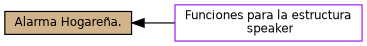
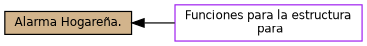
node "Funciones para la estructura speaker": label "Funciones para la estructura speaker" -> "Funciones para la estructura para"
